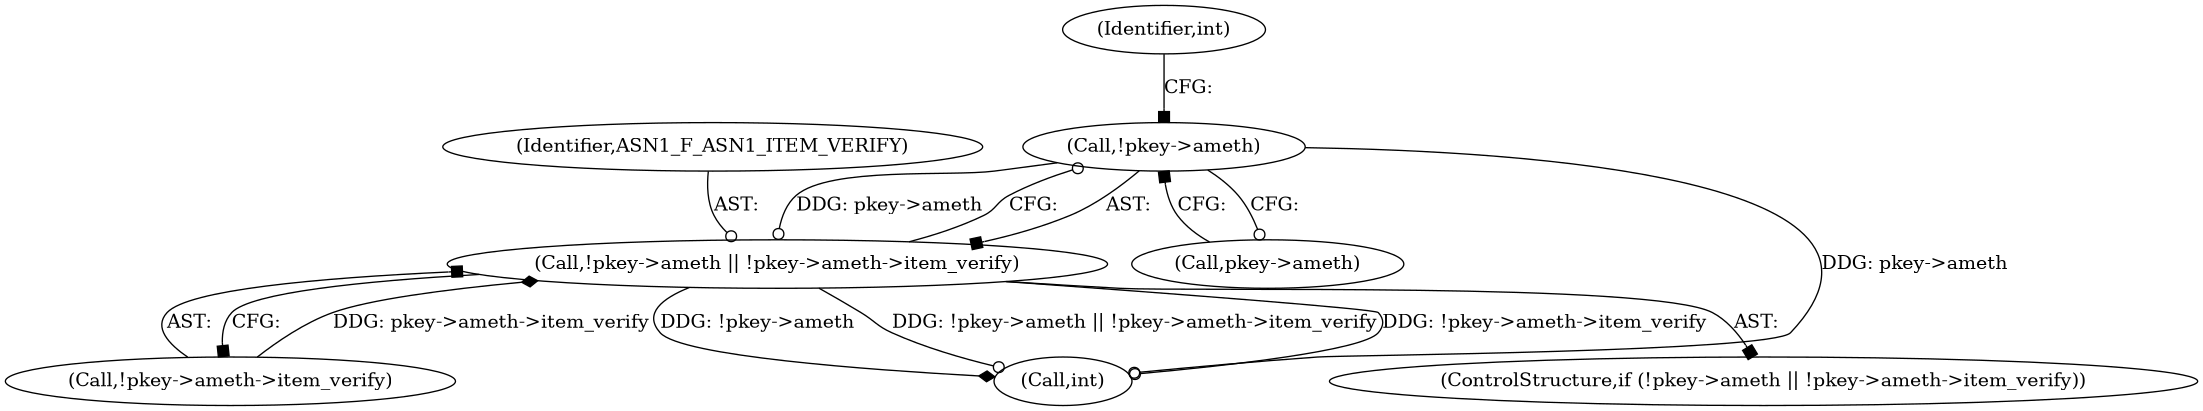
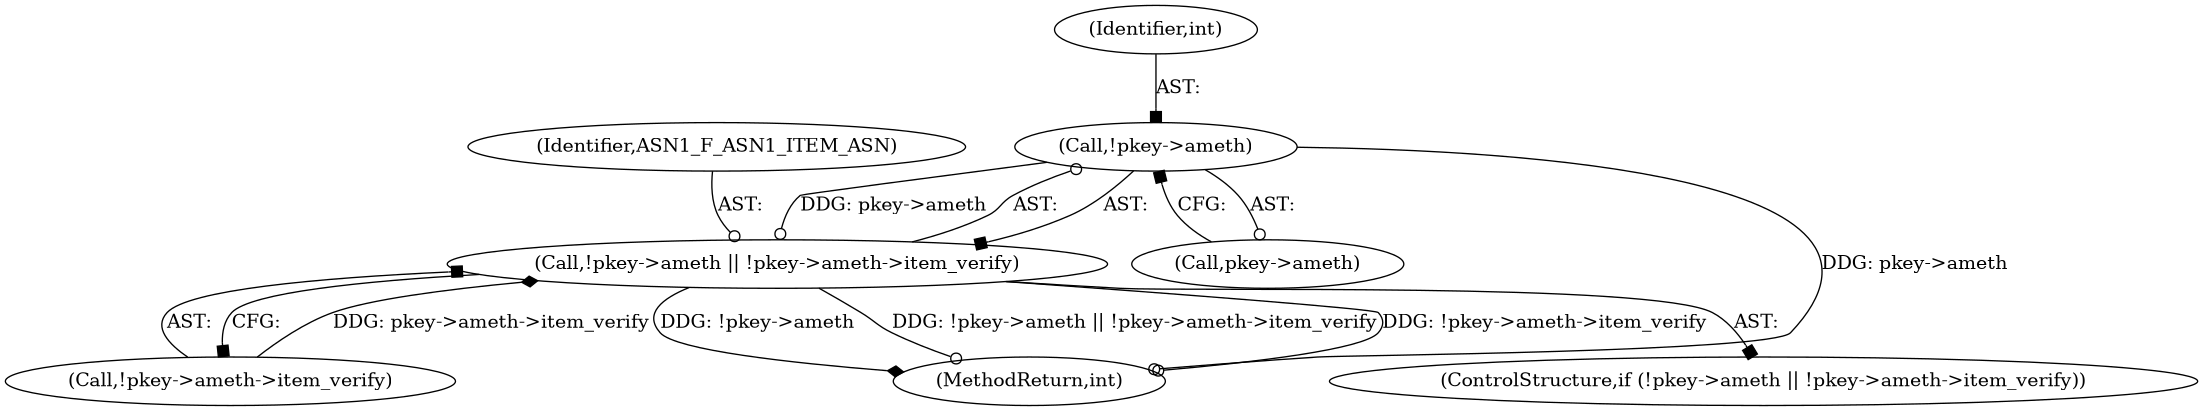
edge "(Identifier,int)" -> "(Call,!pkey->ameth)": label "CFG: " -> "AST: "
node "(Identifier,ASN1_F_ASN1_ITEM_VERIFY)": label "(Identifier,ASN1_F_ASN1_ITEM_VERIFY)" -> "(Identifier,ASN1_F_ASN1_ITEM_ASN)"
edge "(Call,!pkey->ameth || !pkey->ameth->item_verify)" -> "(Call,!pkey->ameth)": label "CFG: " -> "AST: "
edge "(Call,!pkey->ameth)" -> "(Call,pkey->ameth)": label "CFG: " -> "AST: "
node "(Call,int)": label "(Call,int)" -> "(MethodReturn,int)"
